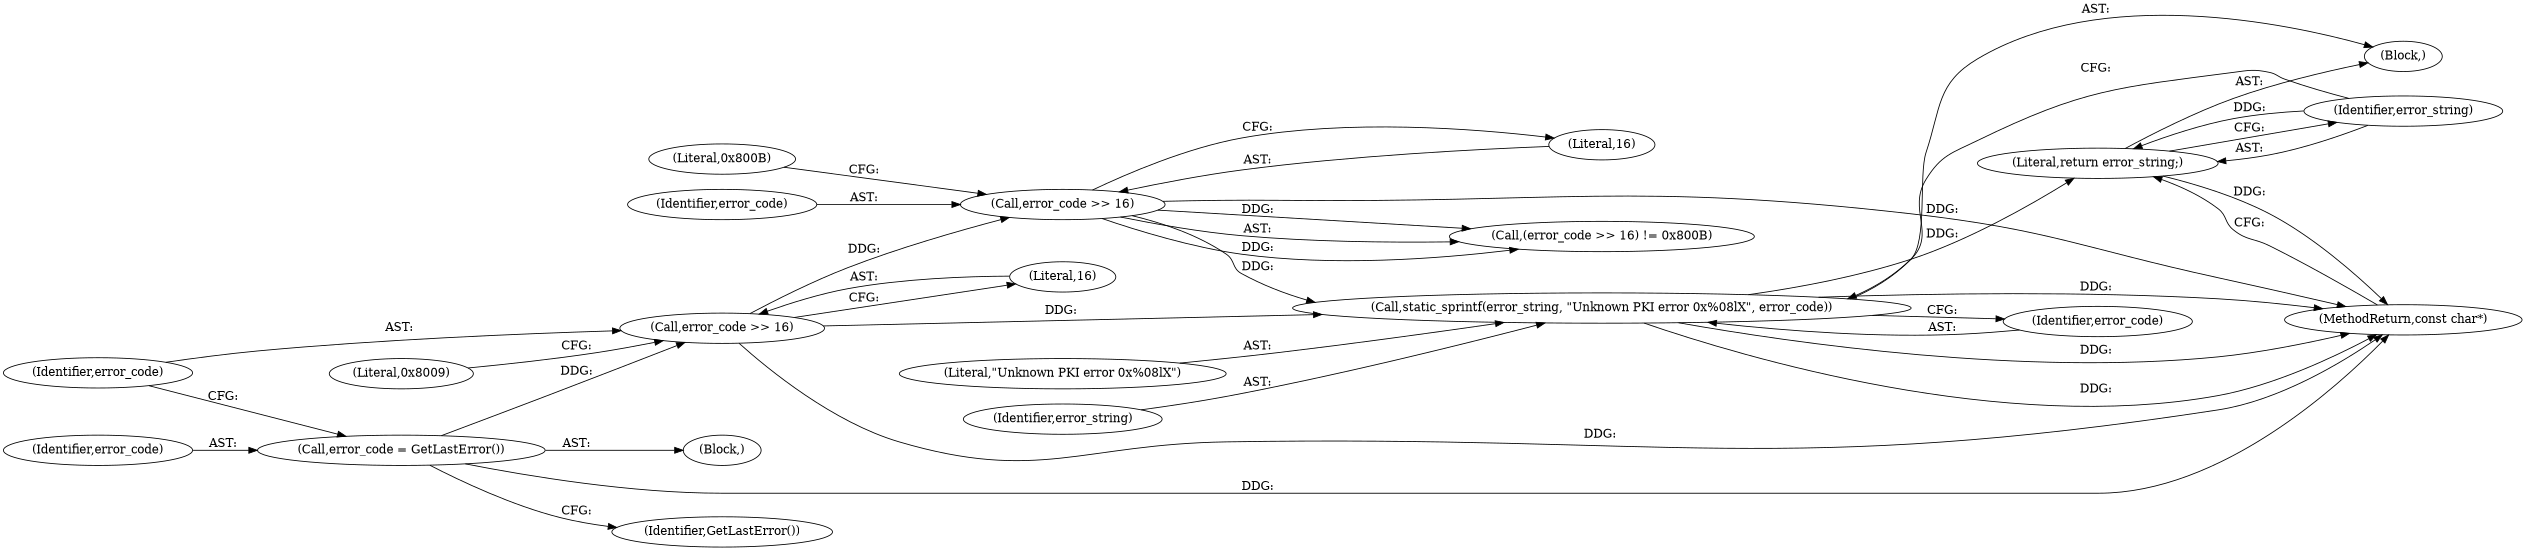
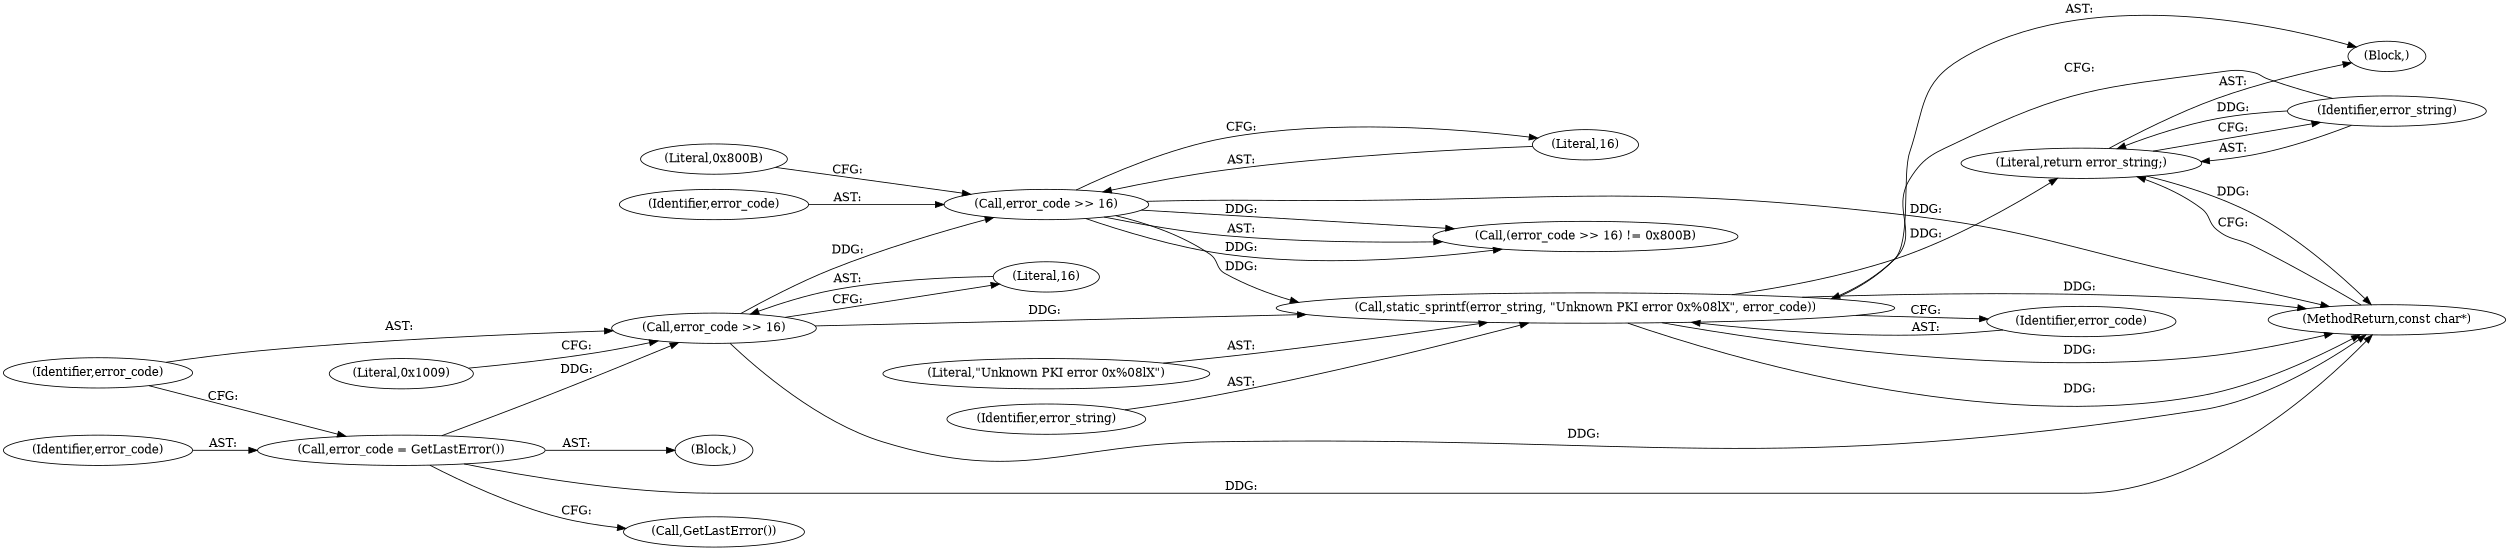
node "(Literal,0x8009)": label "(Literal,0x8009)" -> "(Literal,0x1009)"
node "(Identifier,GetLastError())": label "(Identifier,GetLastError())" -> "(Call,GetLastError())"
